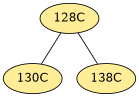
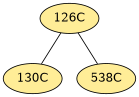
node "128C": label "128C" -> "126C"
node "138C": label "138C" -> "538C"
